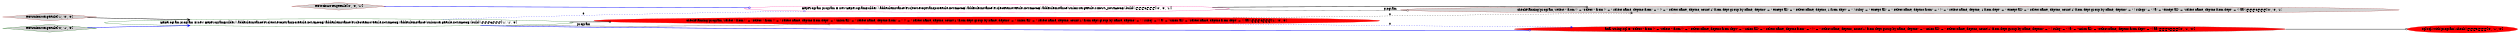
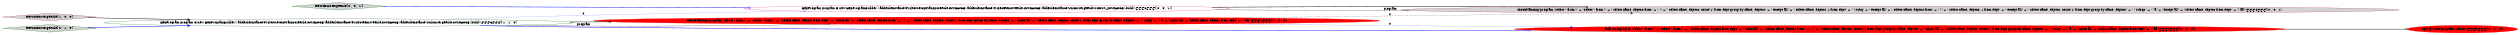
node "testMinusMergeRule['0', '0', '1']": color brown -> darkgreen
